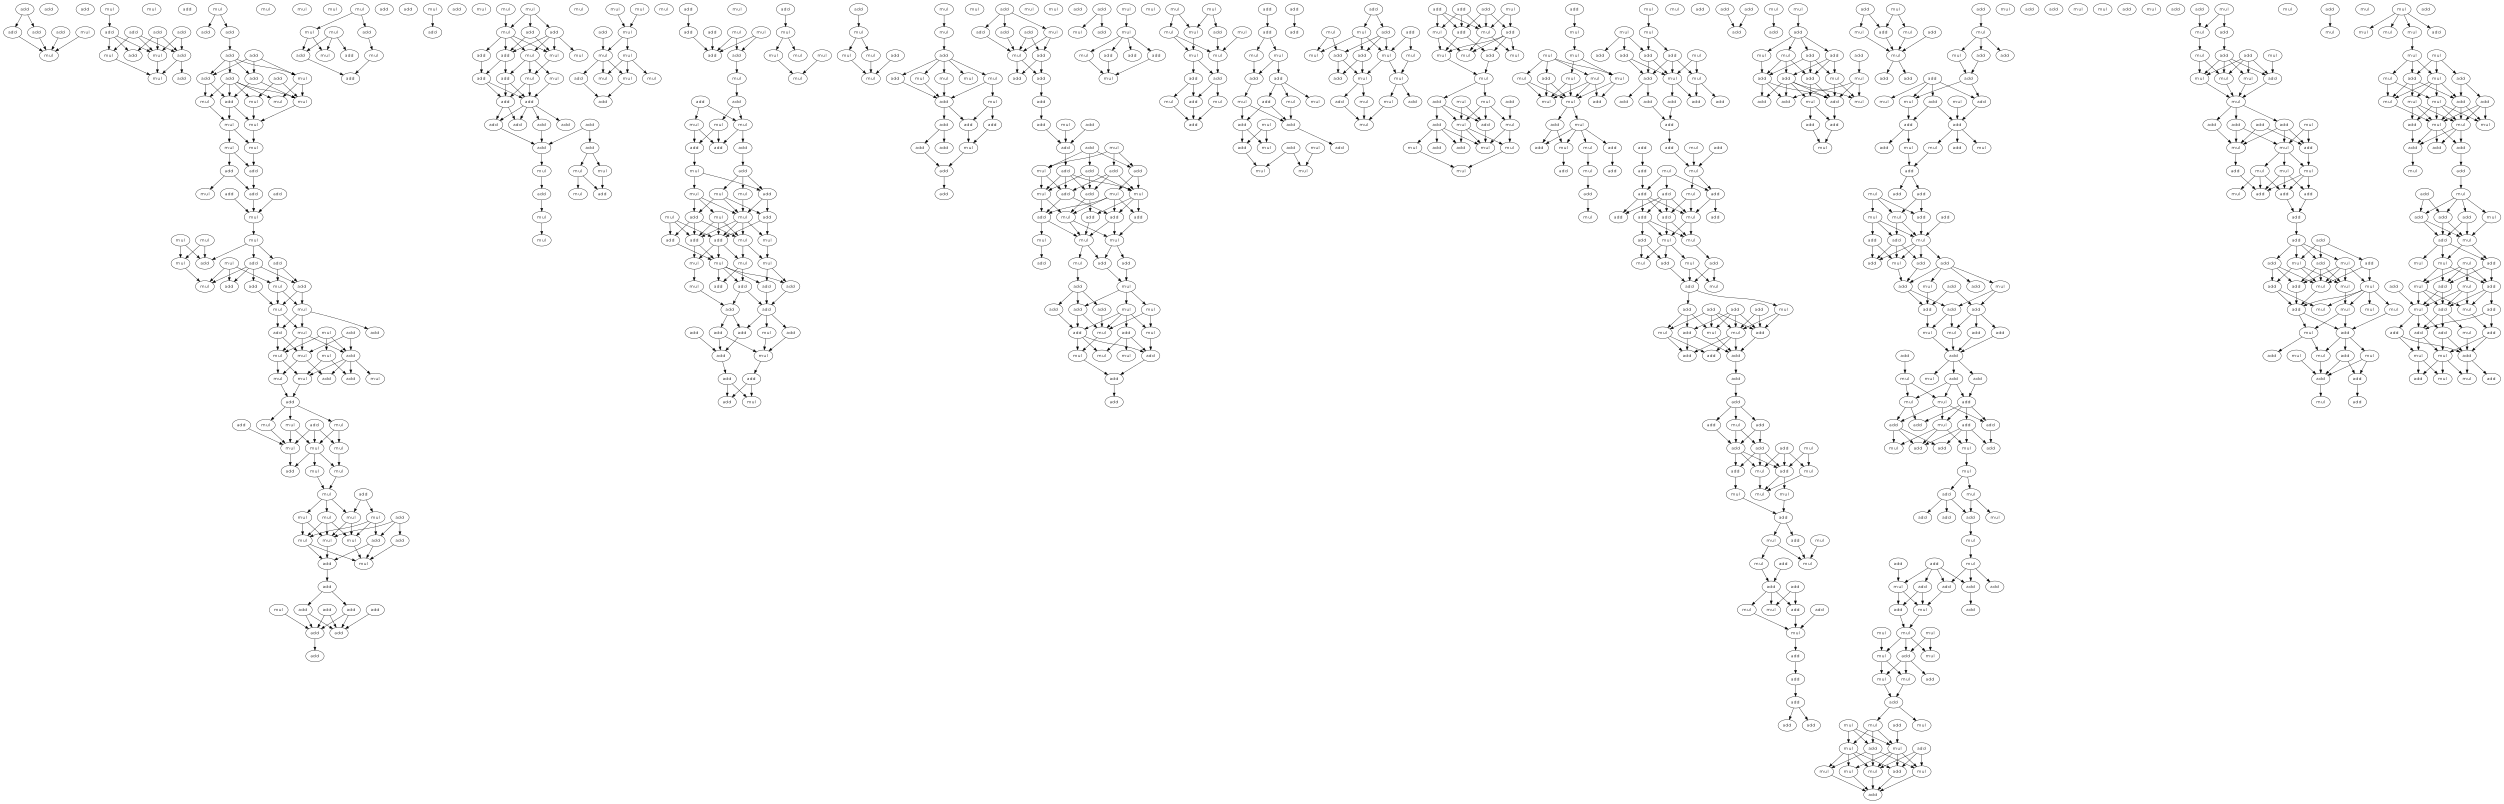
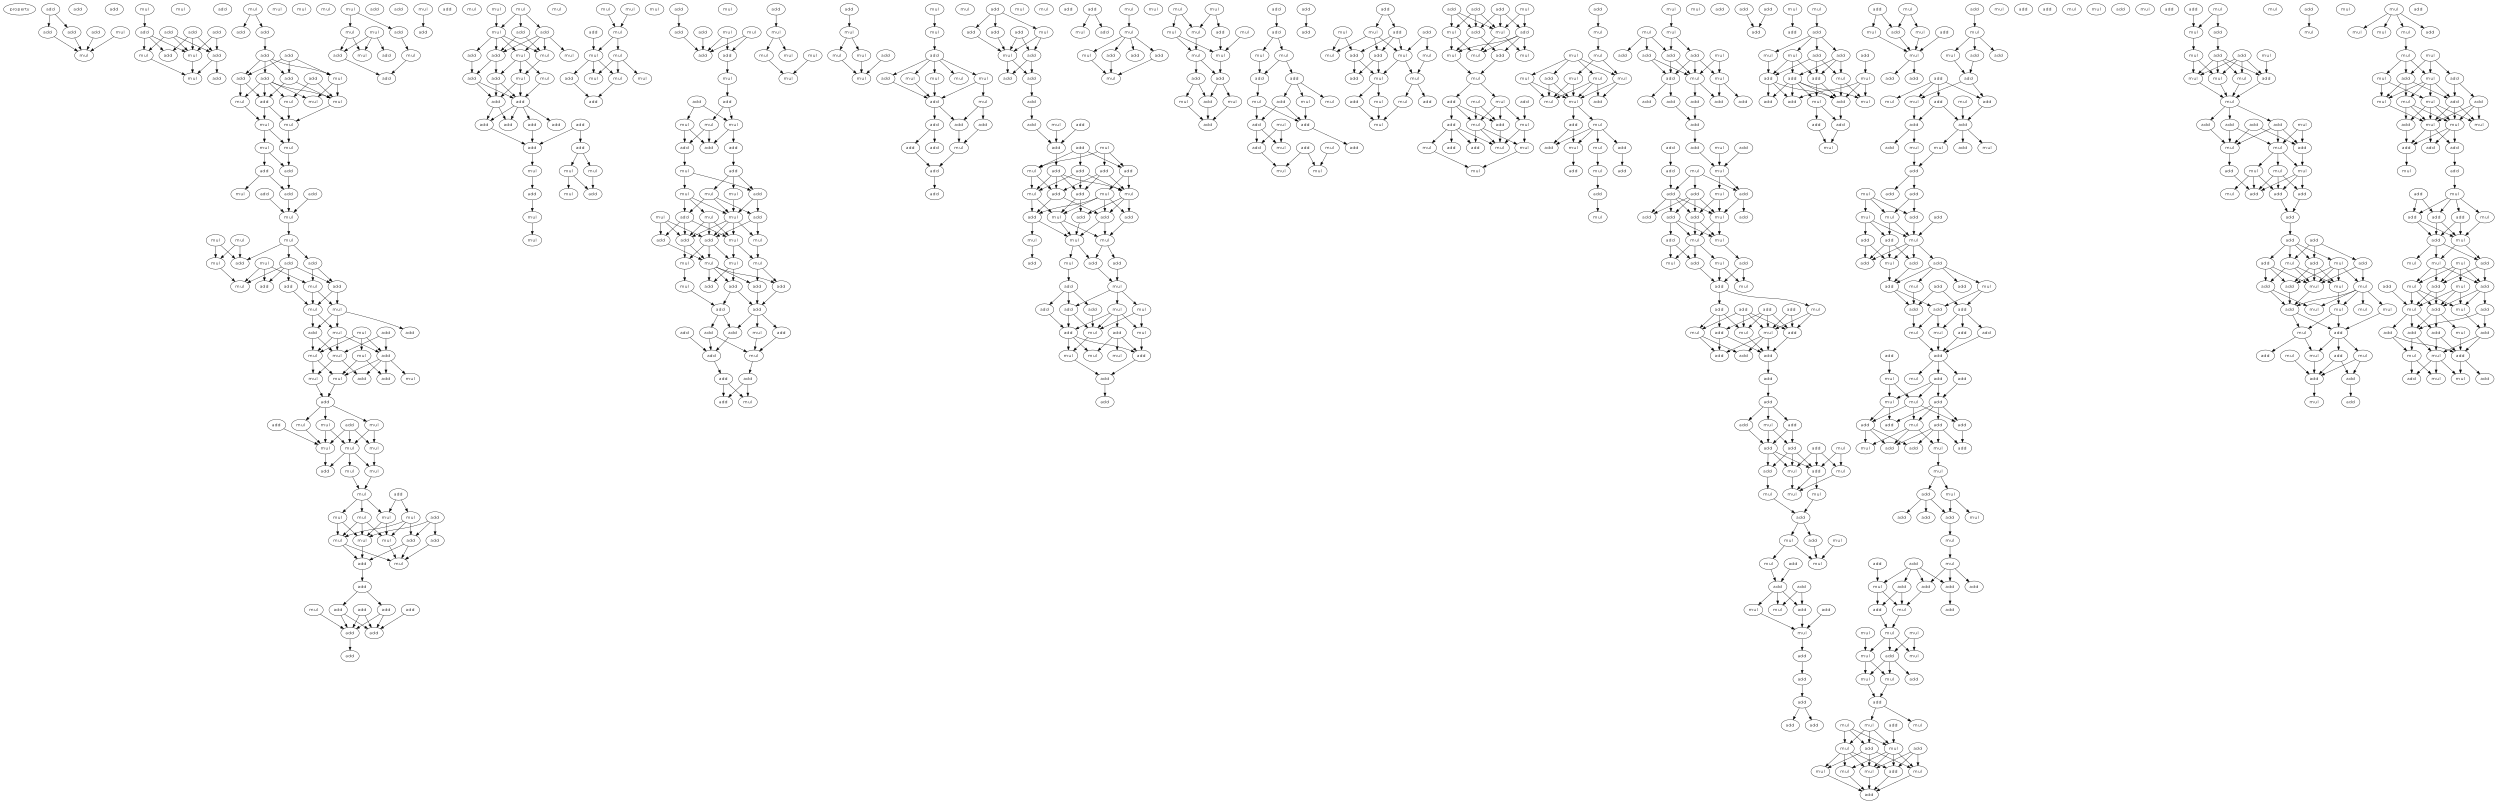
node "property": added
